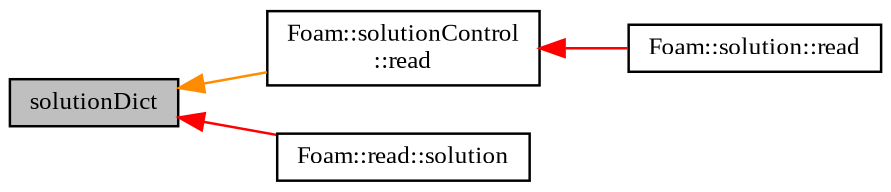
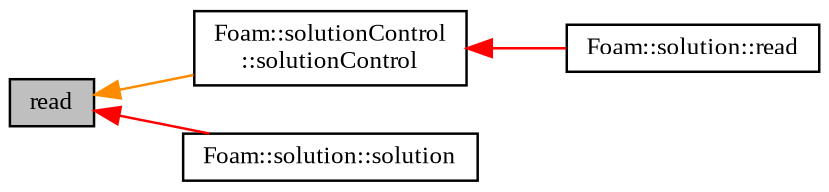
node "Foam::solutionControl ::read": label "Foam::solutionControl ::read" -> "Foam::solutionControl ::solutionControl"
node "solutionDict": label "solutionDict" -> "read"
node "Foam::read::solution": label "Foam::read::solution" -> "Foam::solution::solution"
